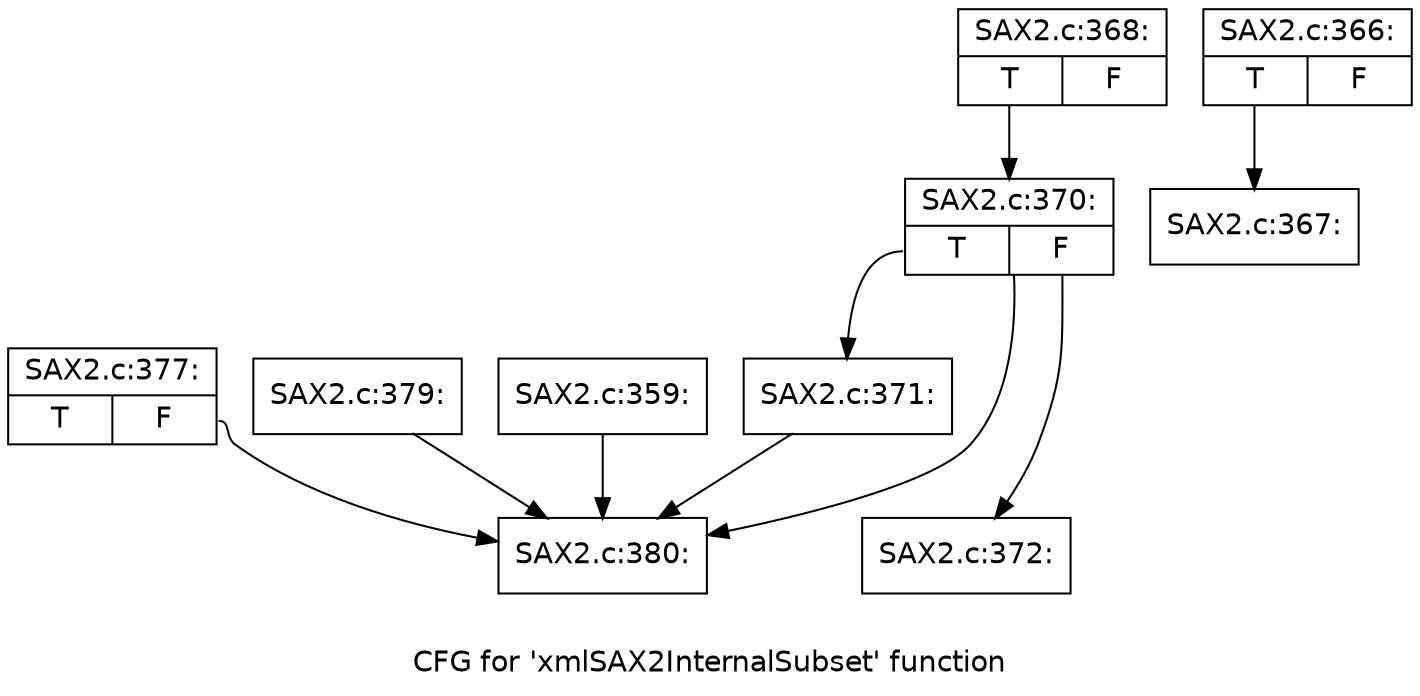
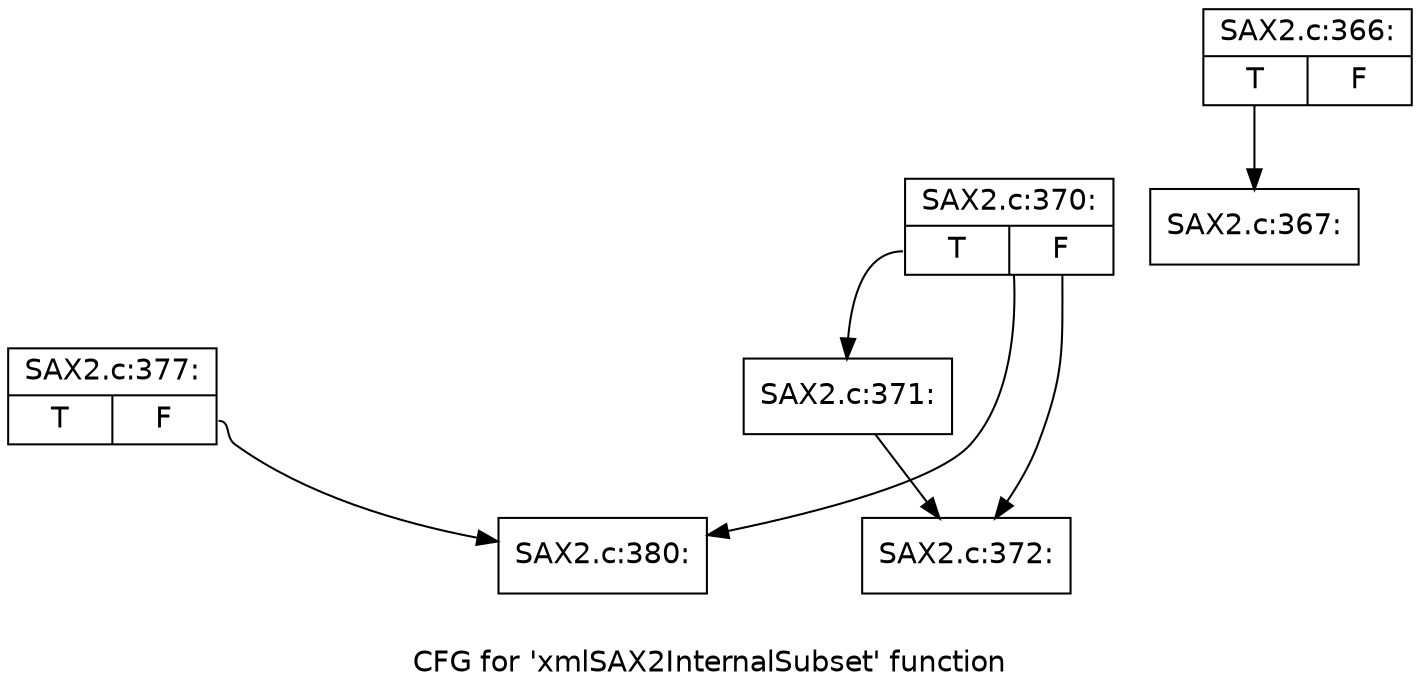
node "SAX2.c:368:": removed
node "SAX2.c:379:": removed
node "SAX2.c:359:": removed
edge "SAX2.c:371:" -> "SAX2.c:380:": now "SAX2.c:371:" -> "SAX2.c:372:"
